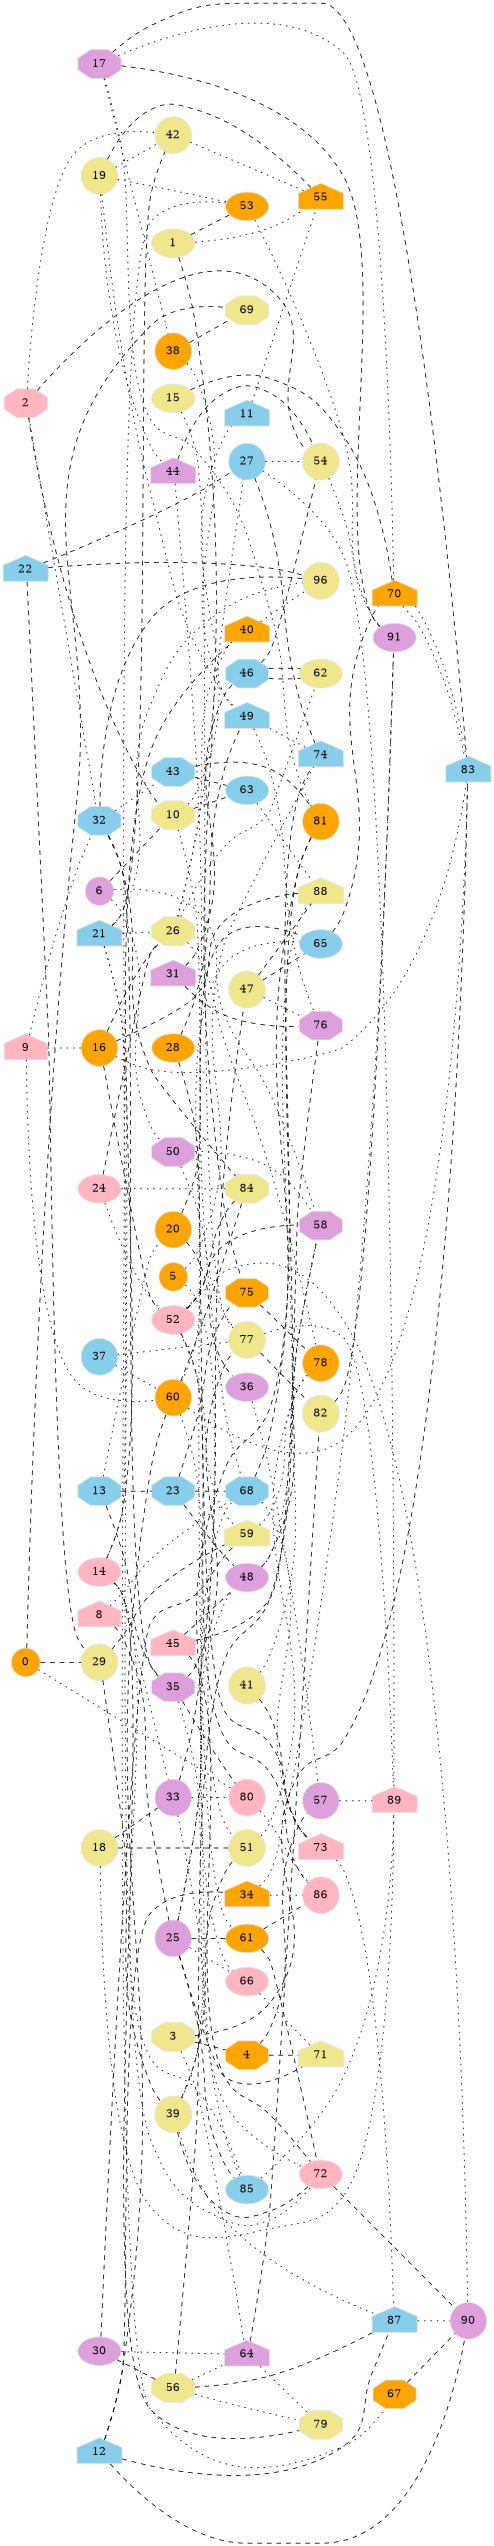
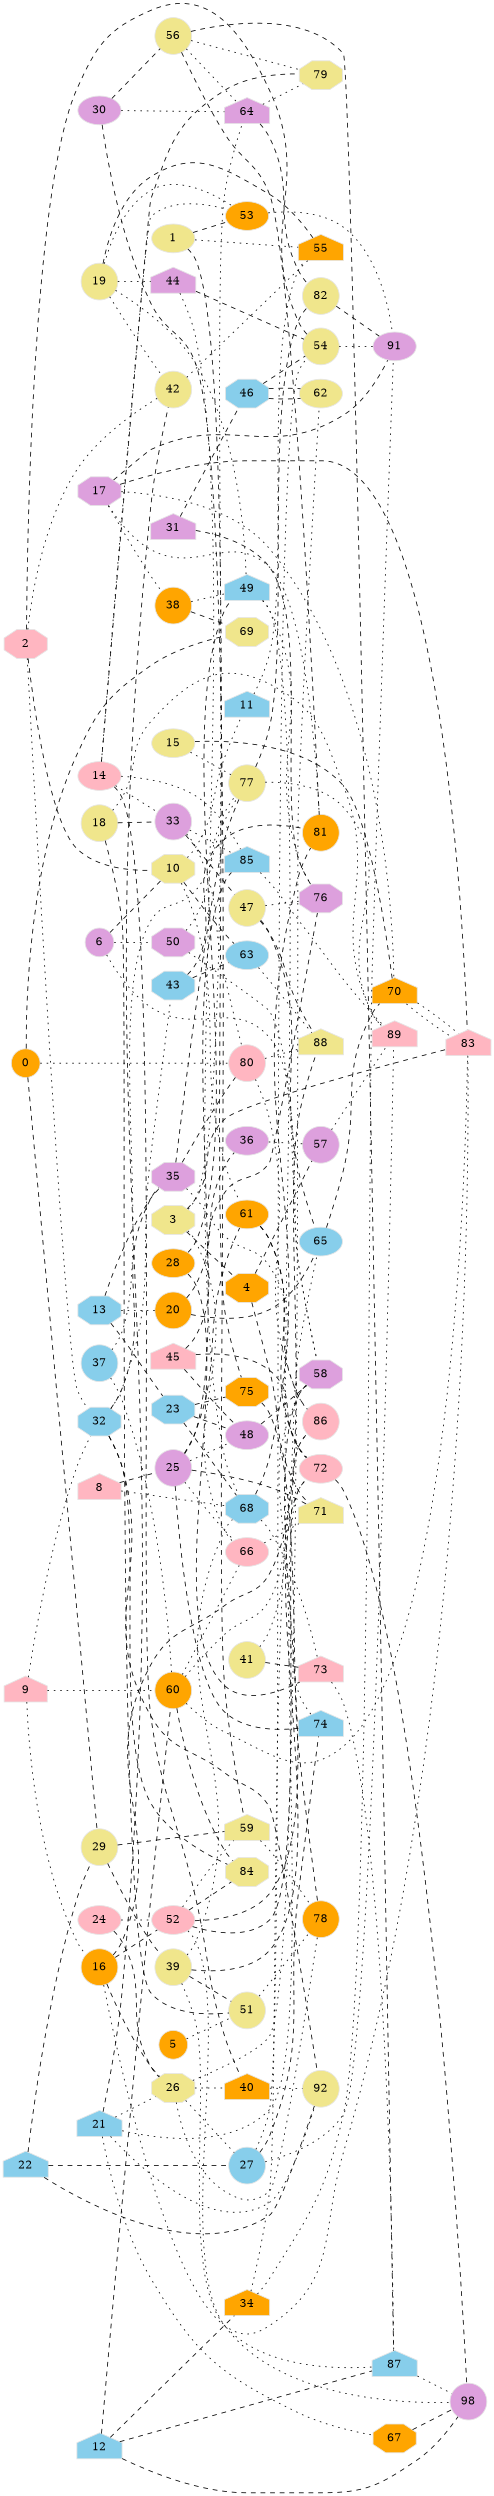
node "96": label "96" -> "92"
node "83": fillcolor skyblue -> lightpink
edge "74" -- "5": removed
edge "24" -- "84": removed
edge "88" -- "48": now "88" -- "80"
edge "3" -- "66": added
node "85": shape ellipse -> house
node "90": label "90" -> "98"
node "56": shape octagon -> circle
